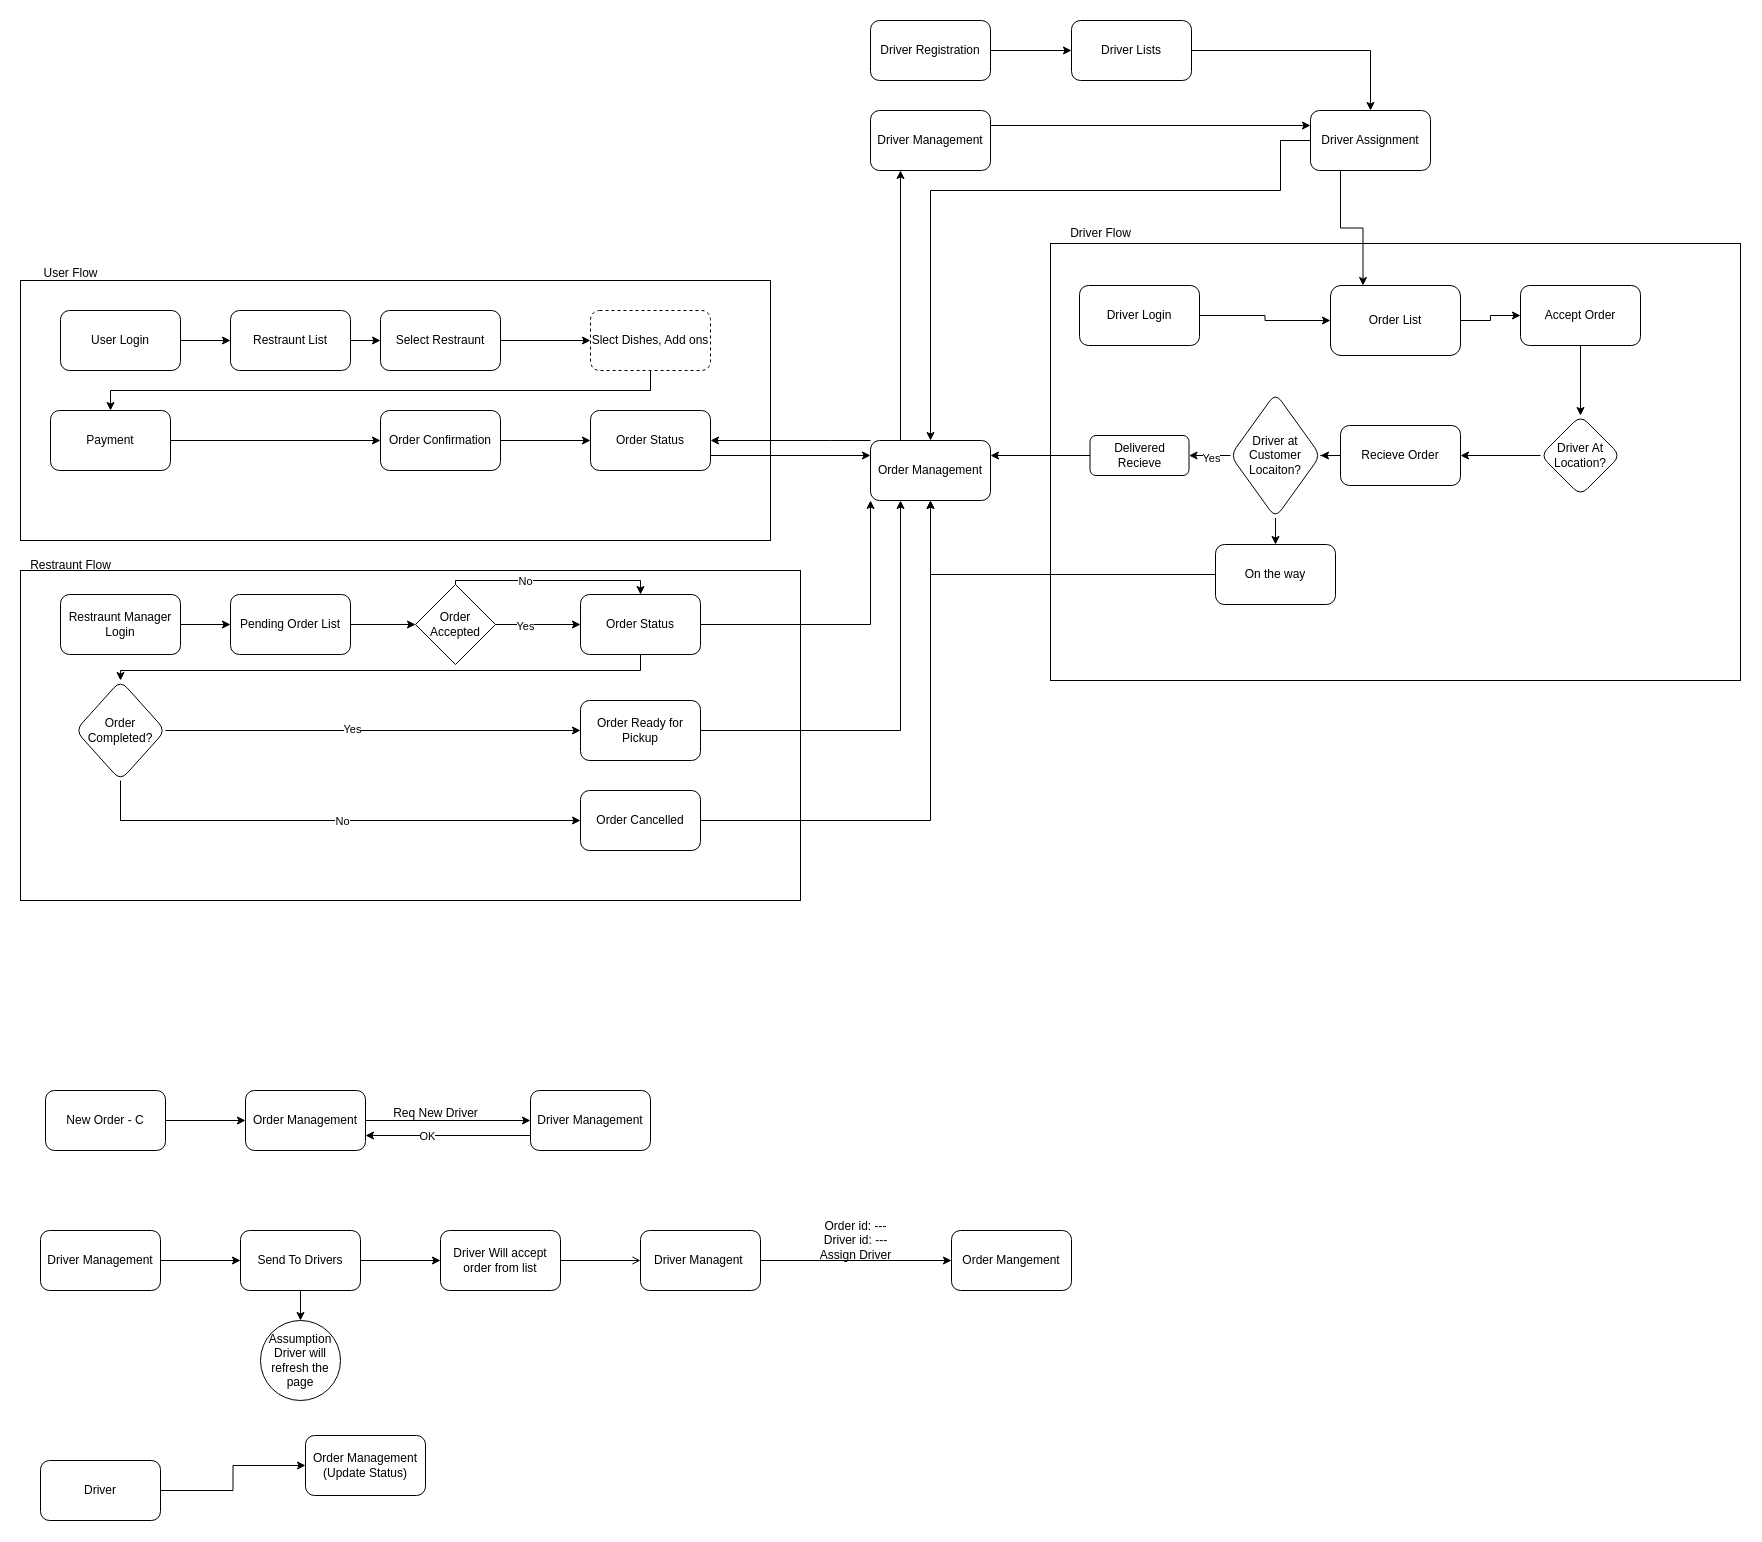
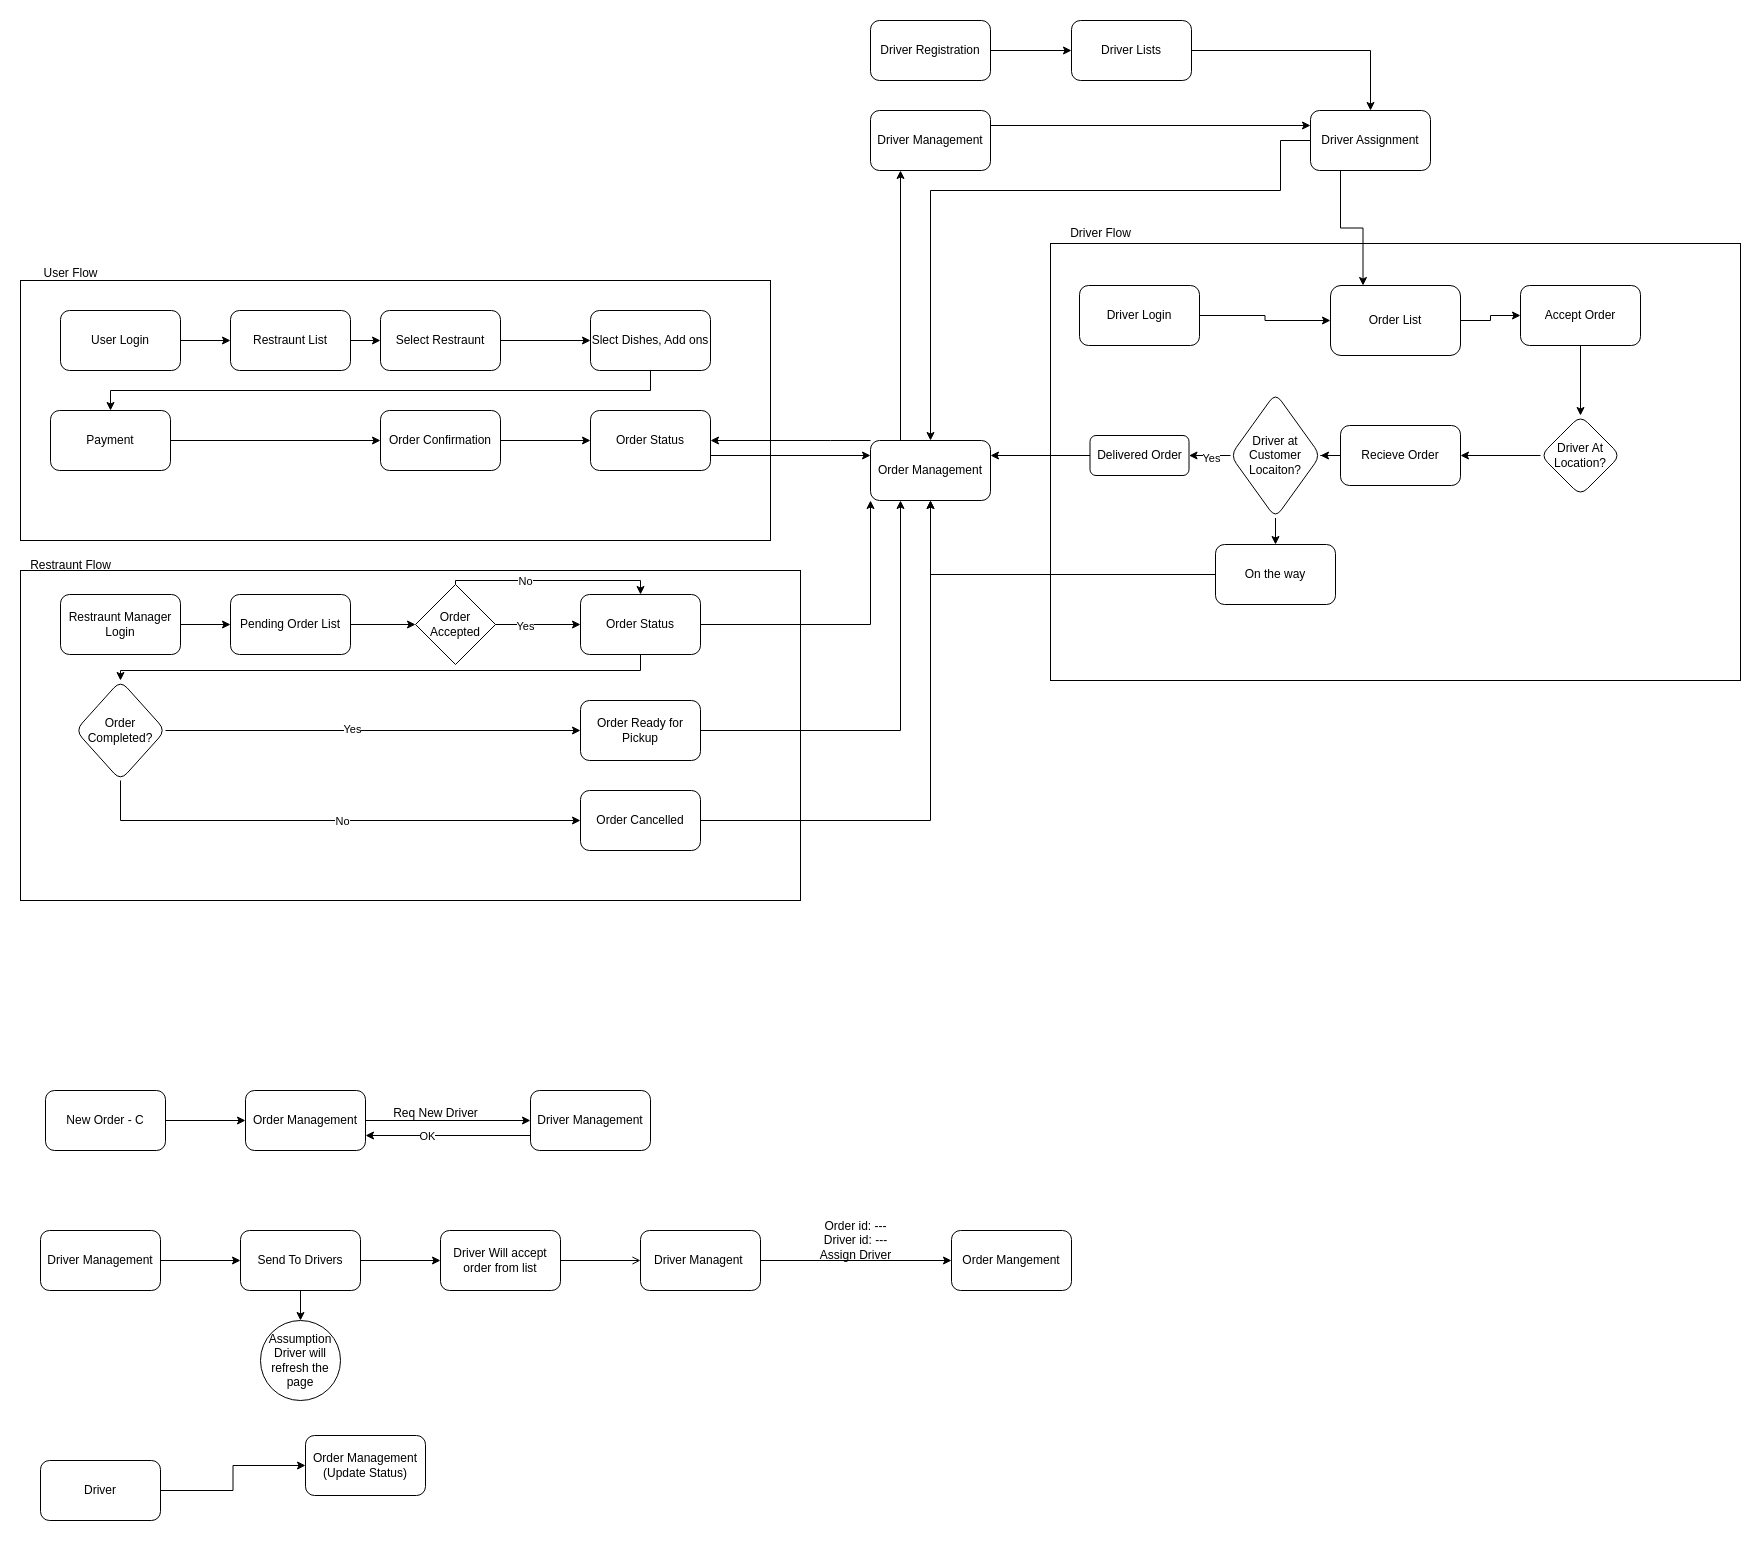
node "Slect Dishes, Add ons": style dashed -> solid
node "Delivered Recieve": label "Delivered Recieve" -> "Delivered Order"
